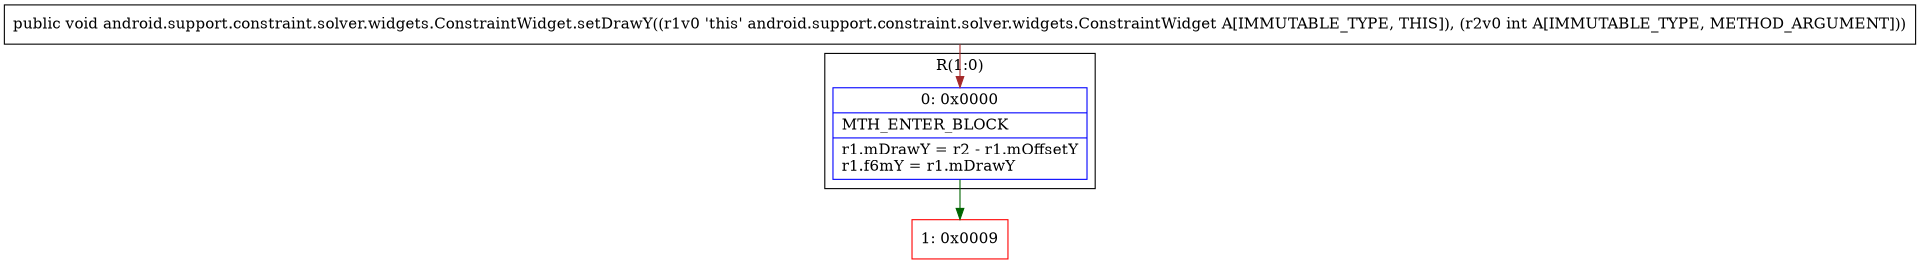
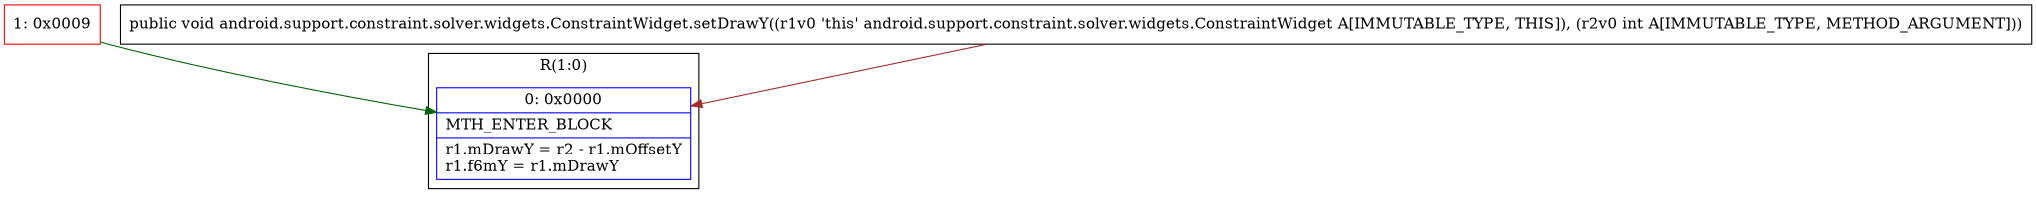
edge "0: 0x0000" -> "1: 0x0009": reversed
